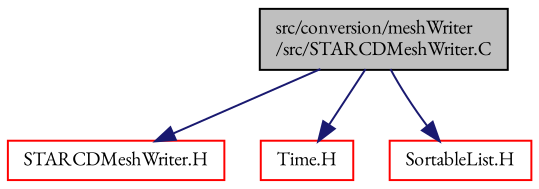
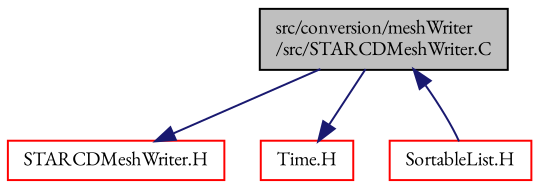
edge "src/conversion/meshWriter /src/STARCDMeshWriter.C" -> "SortableList.H": reversed
